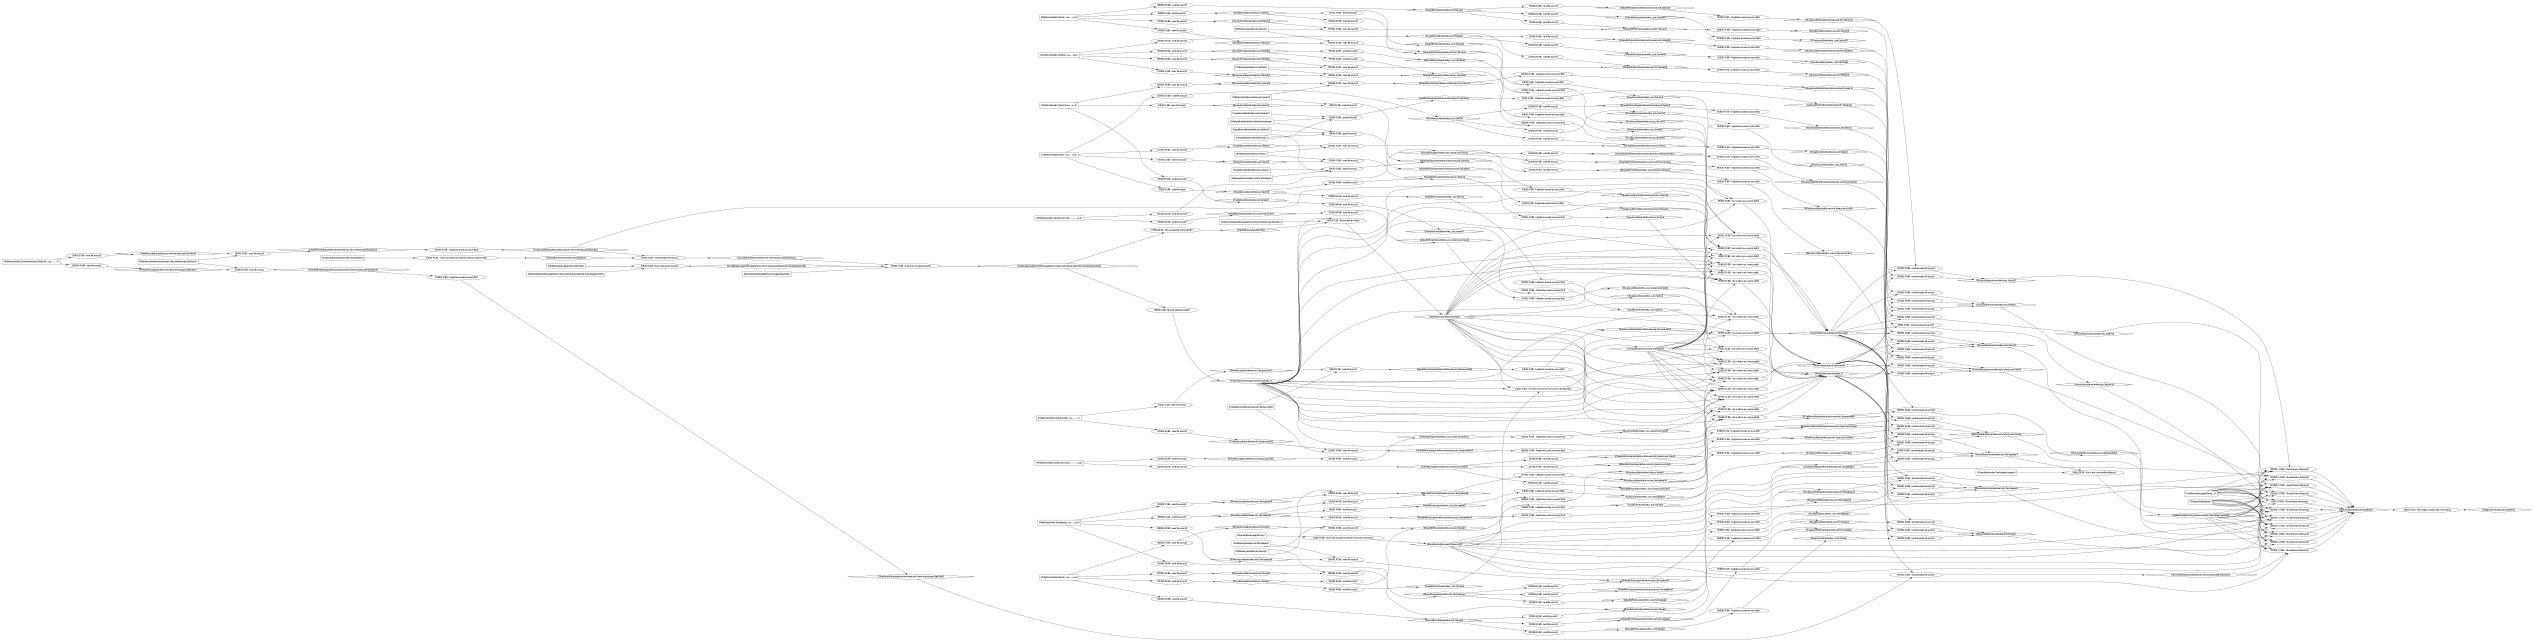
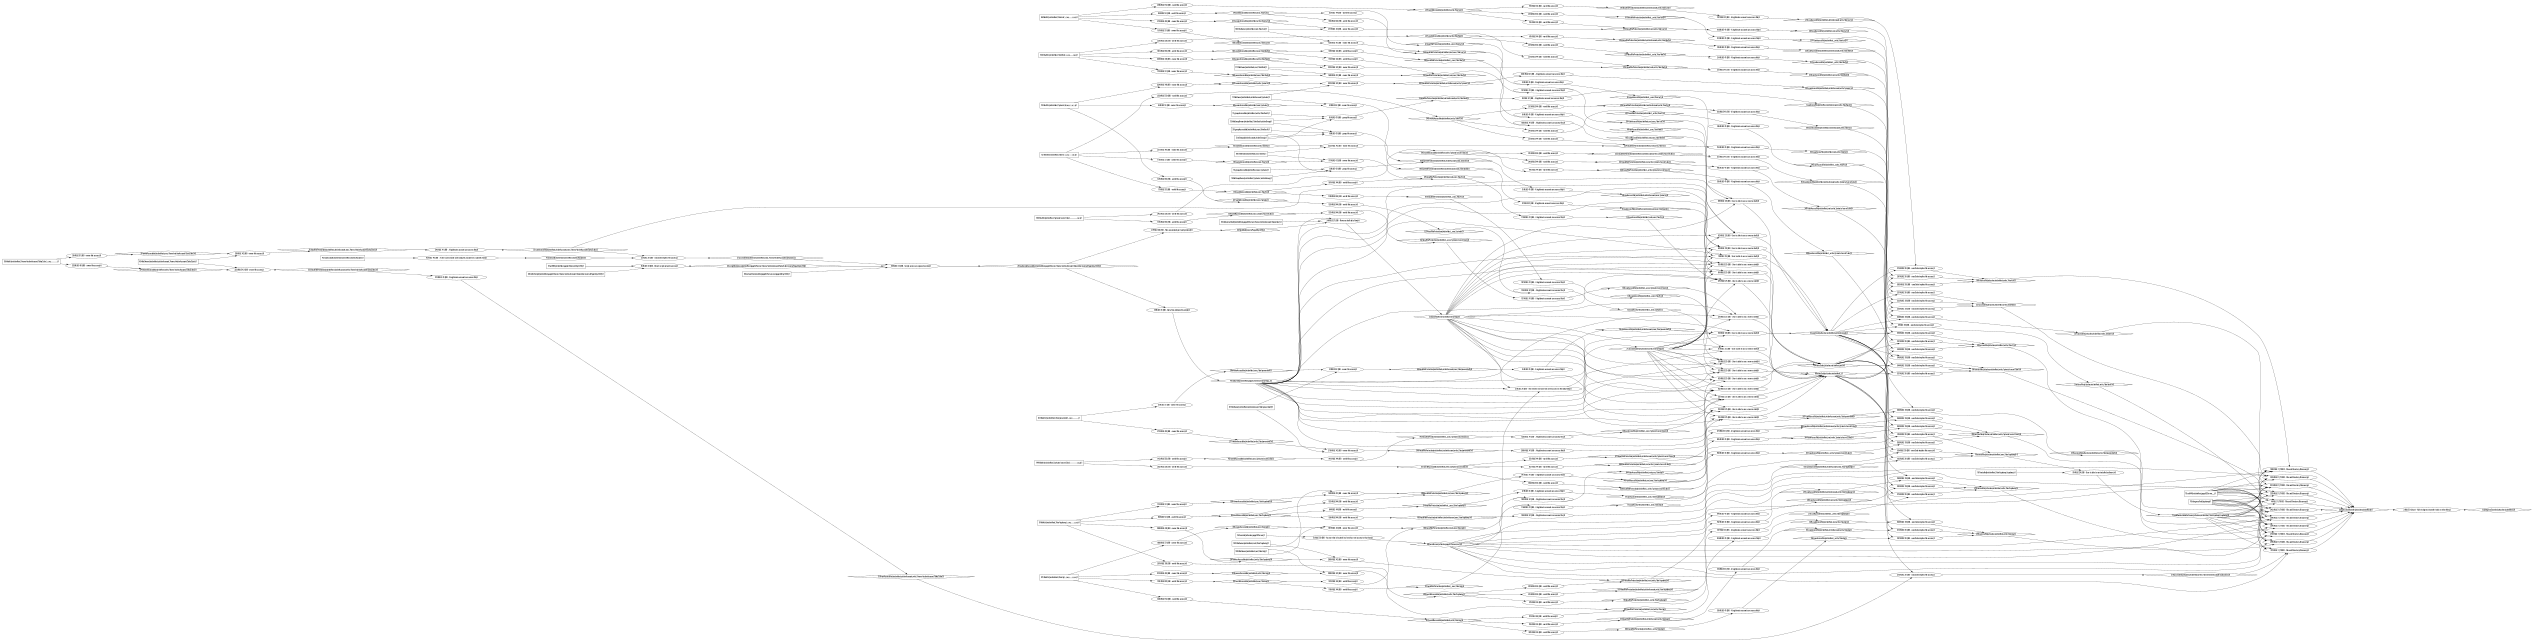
node "200:RULE 39 (BB - execCode implies file access):0": added
